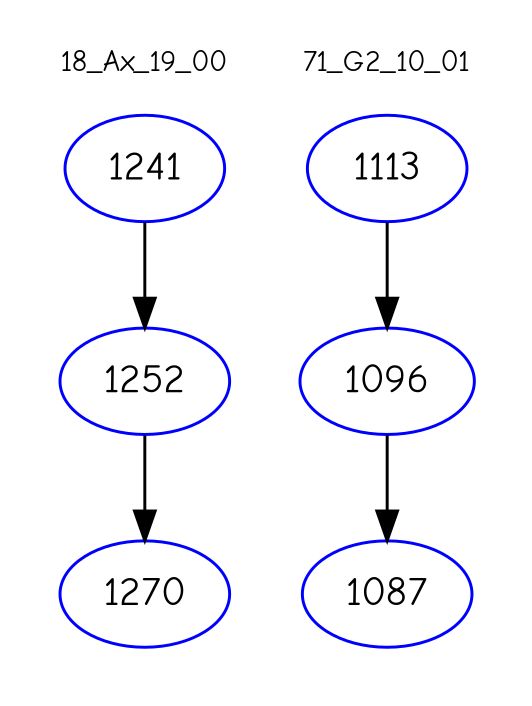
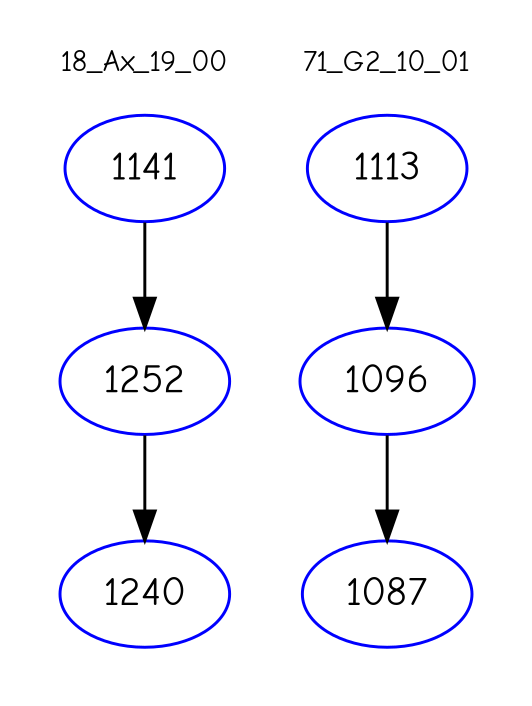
node "1241": label "1241" -> "1141"
node "1270": label "1270" -> "1240"
